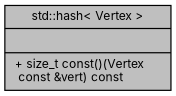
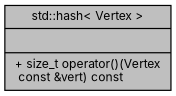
node "std::hash< Vertex >": text "+ size_t const()(Vertex" -> "+ size_t operator()(Vertex"
